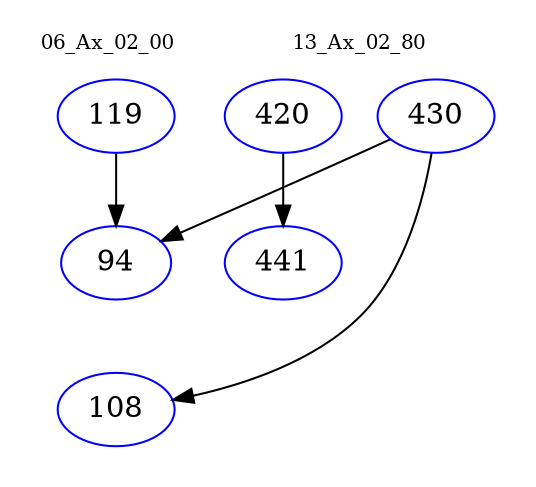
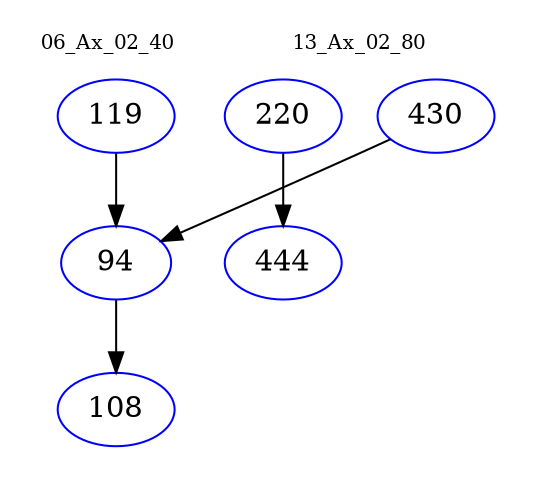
cluster "06_Ax_02_00": label "06_Ax_02_00" -> "06_Ax_02_40"
node "420": label "420" -> "220"
node "441": label "441" -> "444"
edge "430" -> "108": now "94" -> "108"
